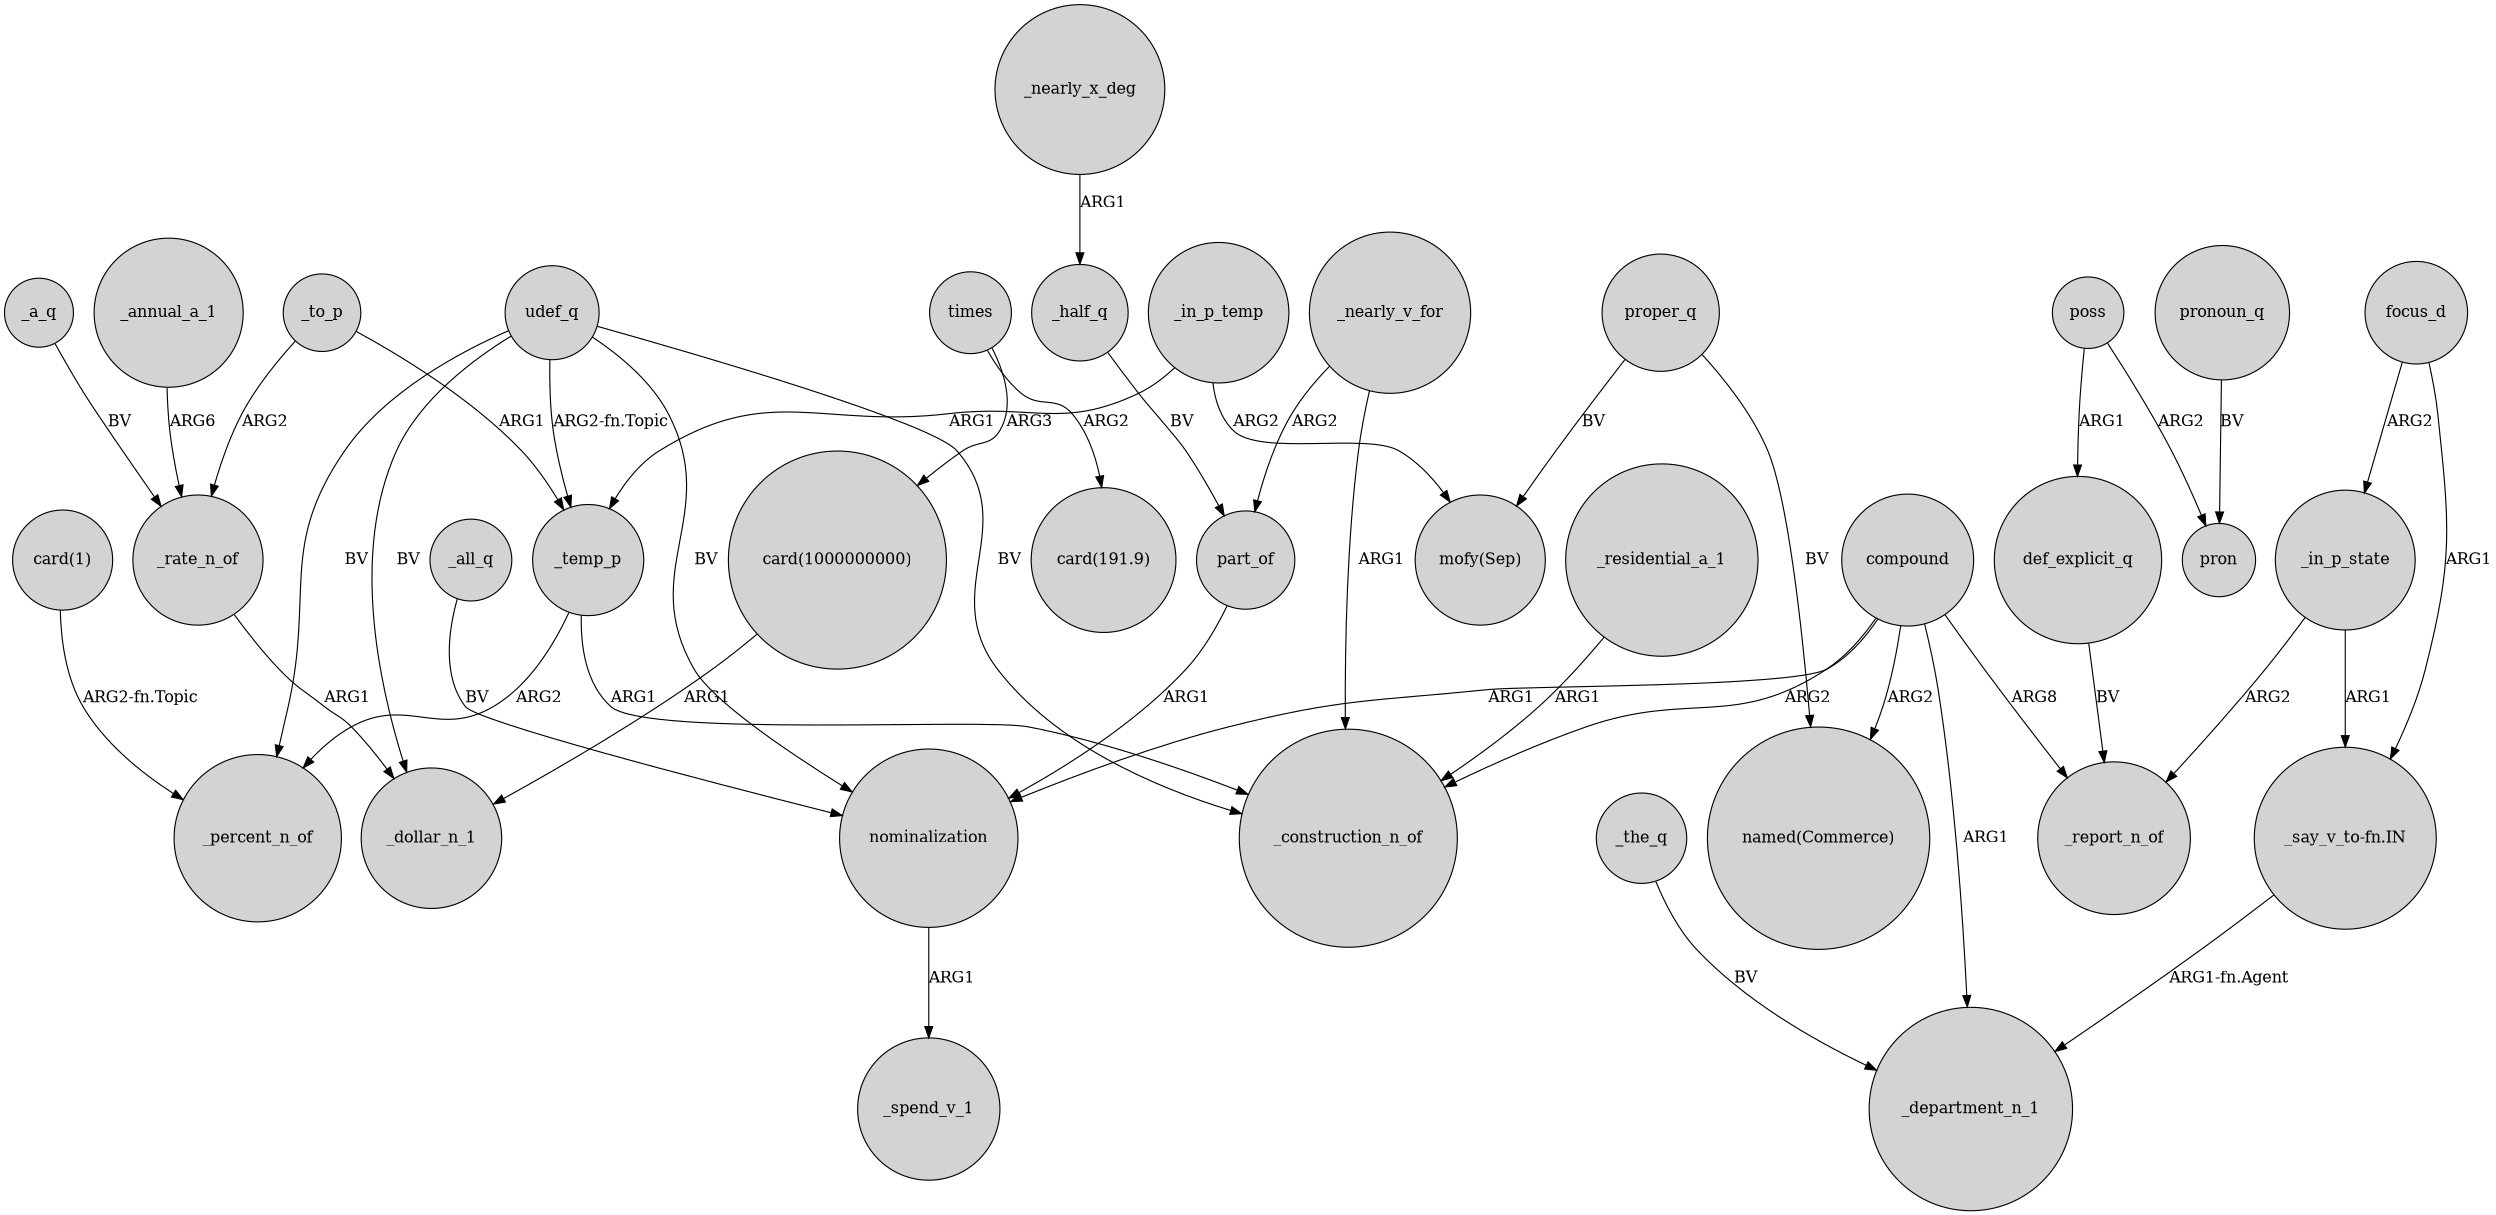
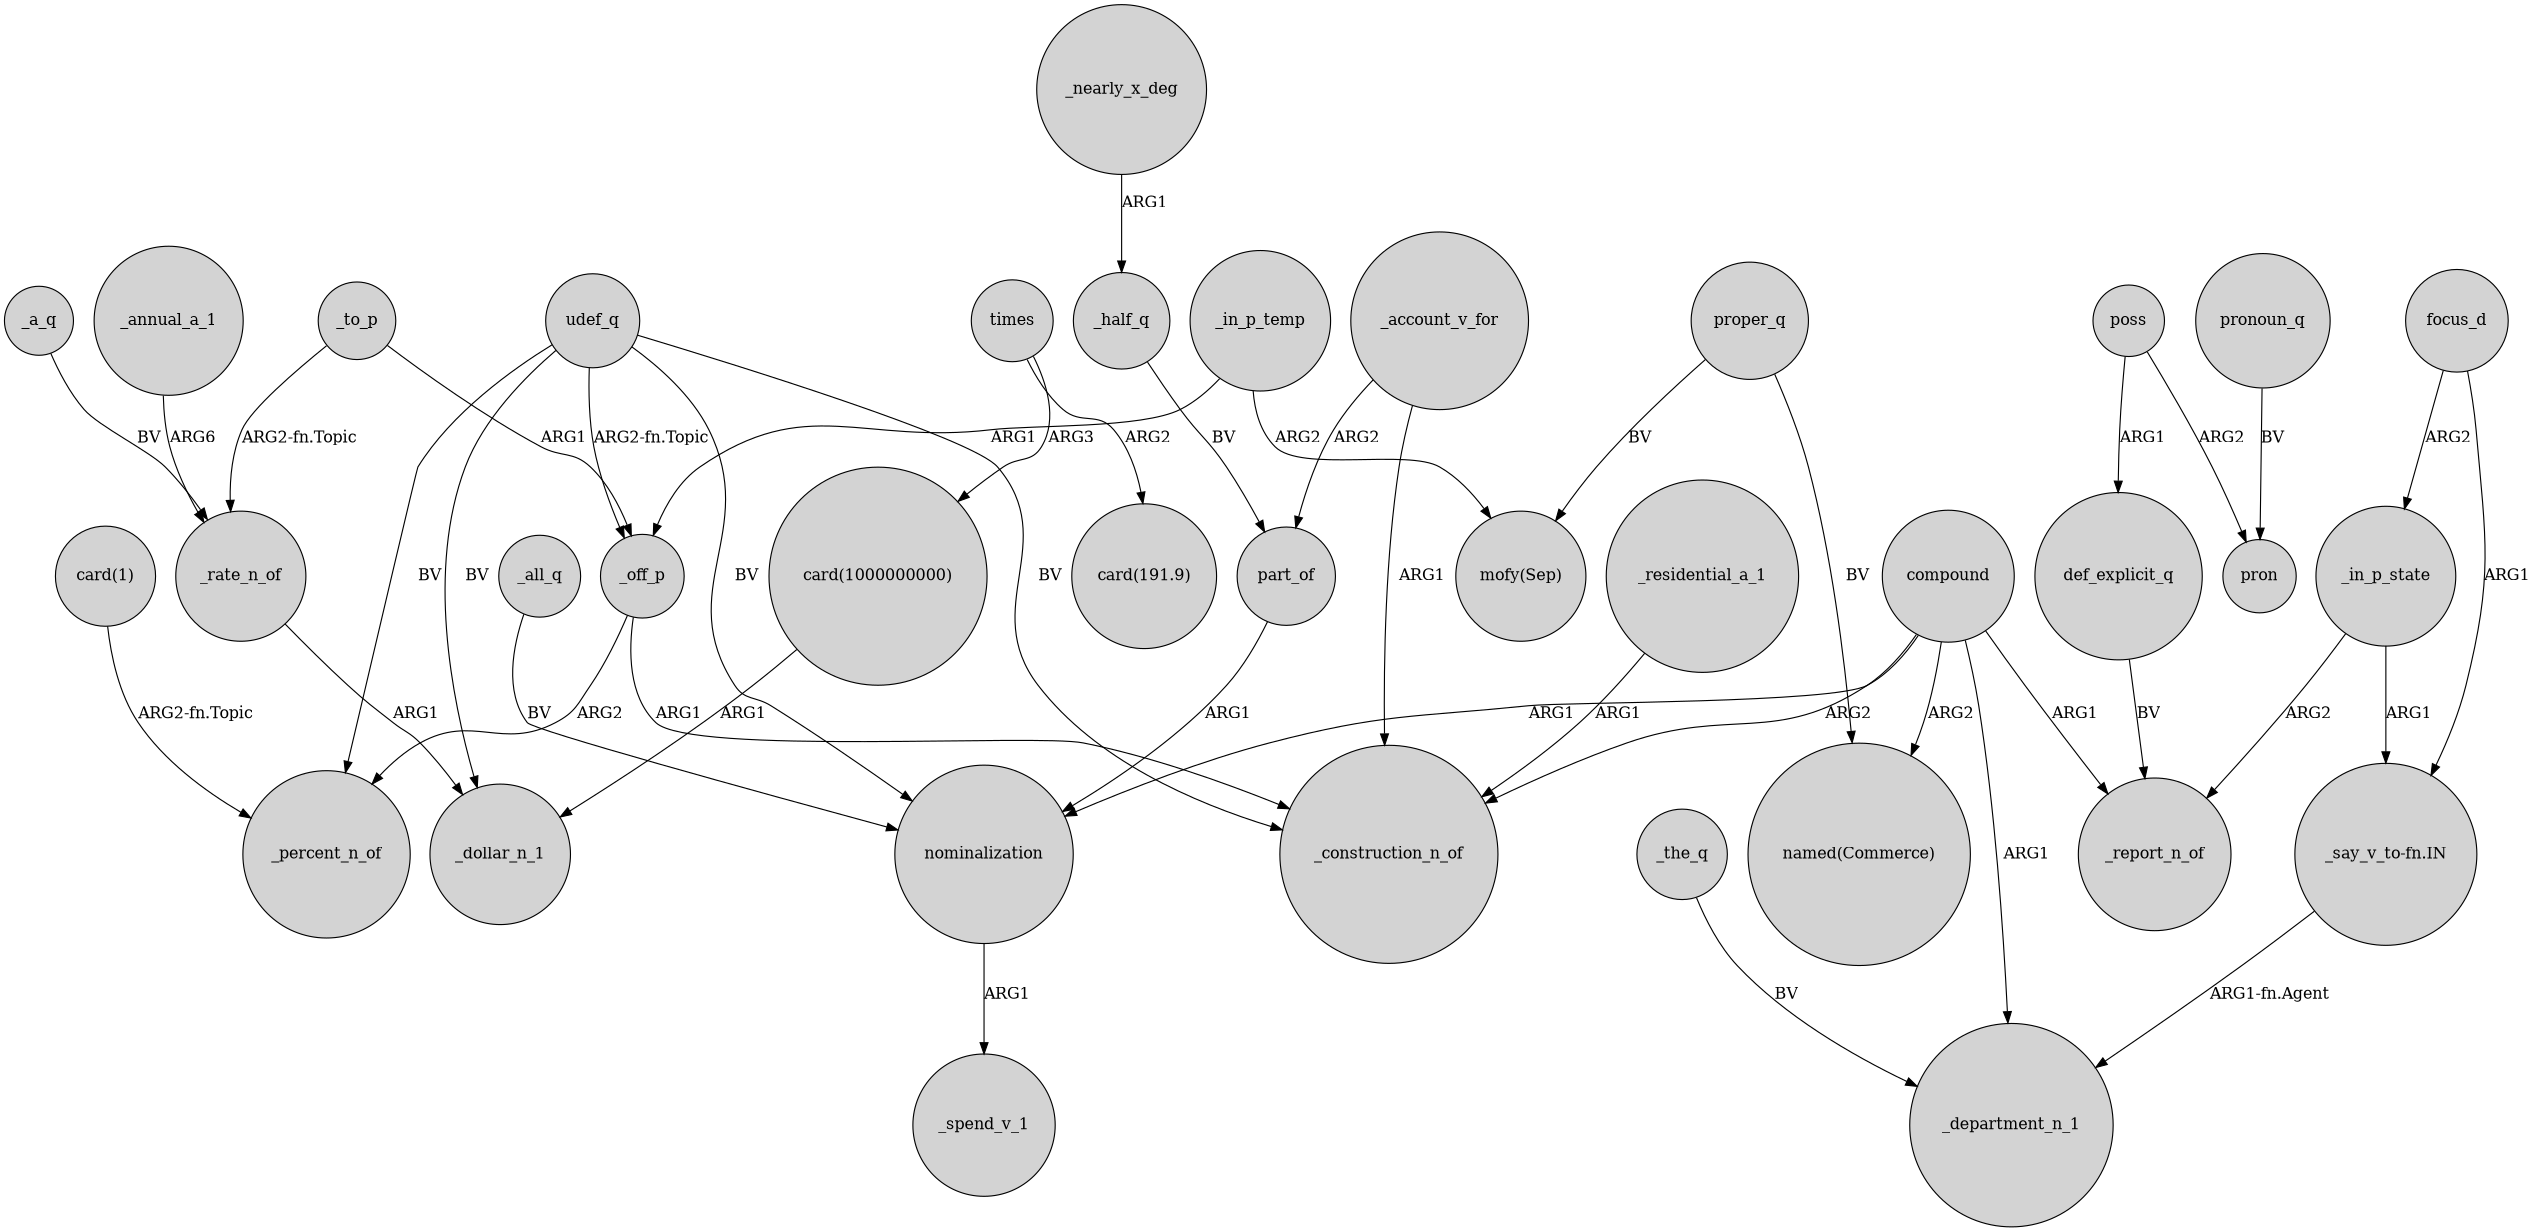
node "_nearly_v_for": label "_nearly_v_for" -> "_account_v_for"
edge "_to_p" -> "_rate_n_of": label "ARG2" -> "ARG2-fn.Topic"
node "_temp_p": label "_temp_p" -> "_off_p"
edge "compound" -> "_report_n_of": label "ARG8" -> "ARG1"
